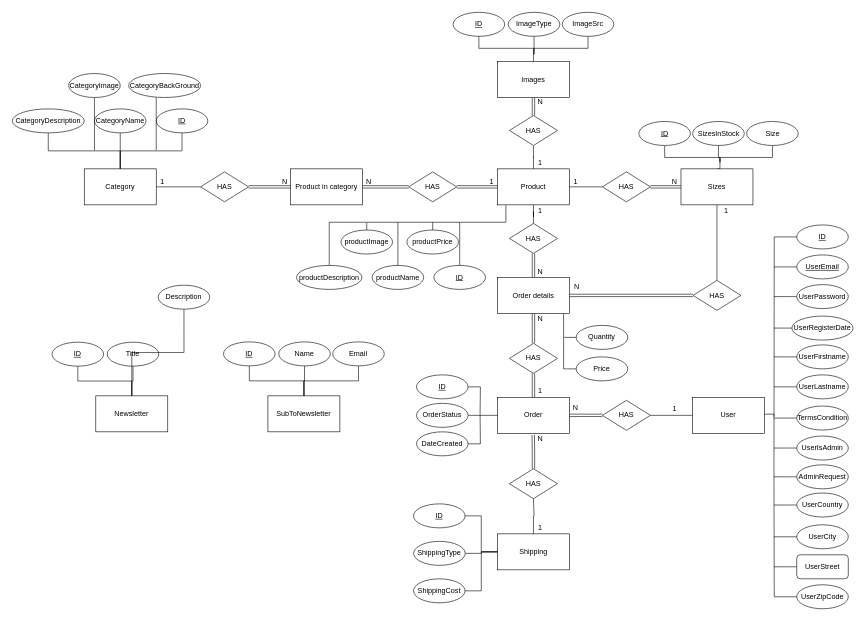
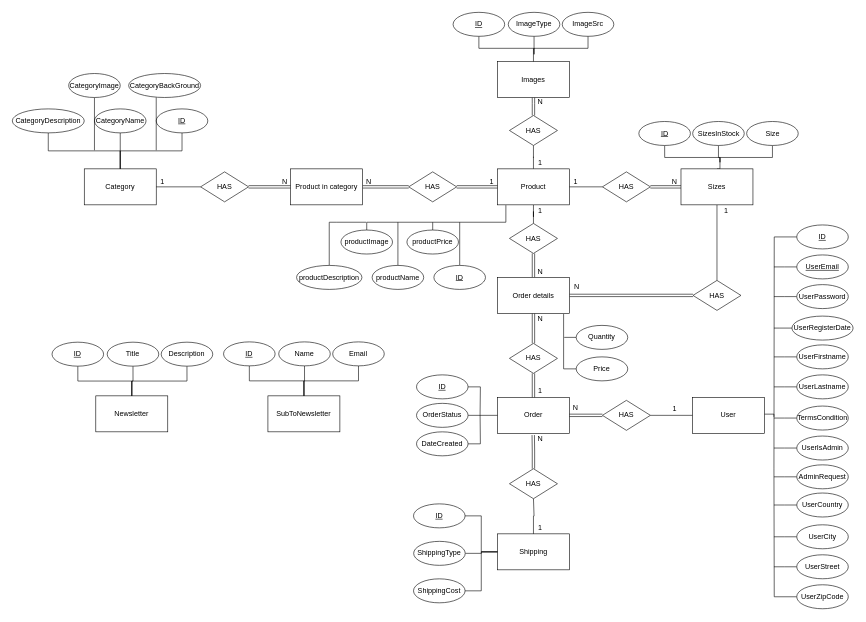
node "Description": moved (184, 297) -> (187, 354)
node "UserStreet": shape rounded rectangle -> ellipse
